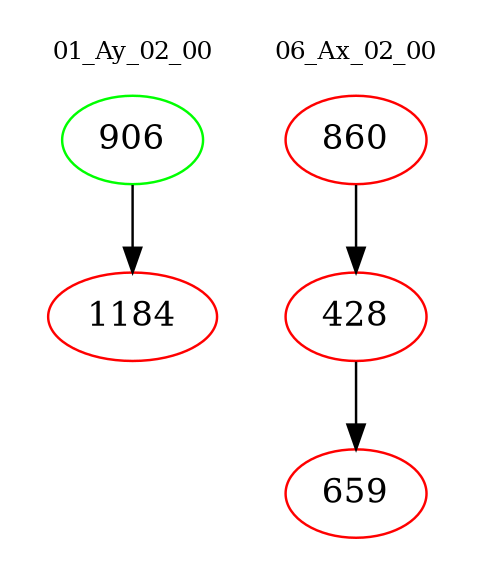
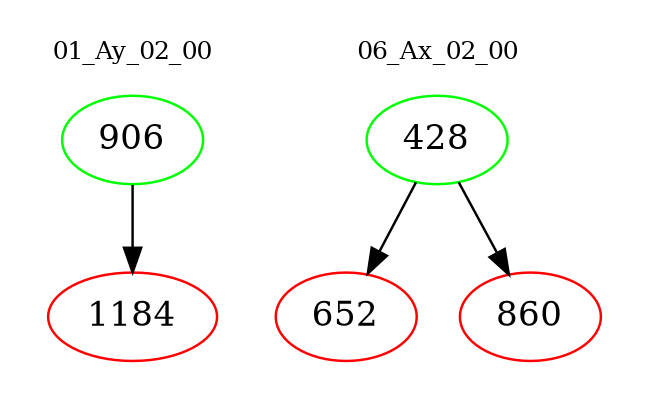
edge "860" -> "428": reversed
node "428": color red -> green
node "659": label "659" -> "652"
